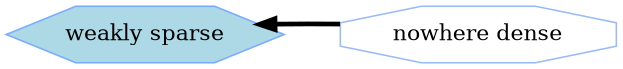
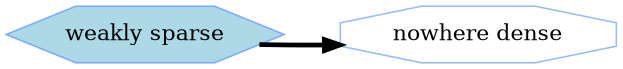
edge "nowhere dense" -> "weakly sparse": reversed
